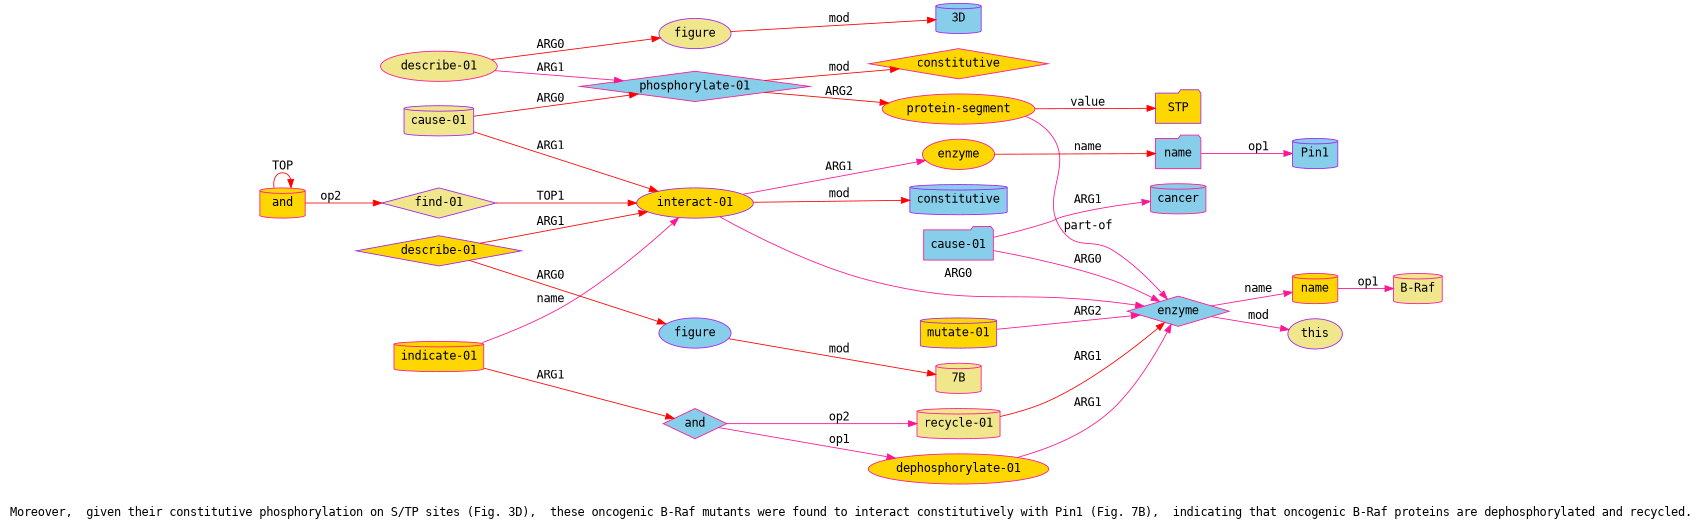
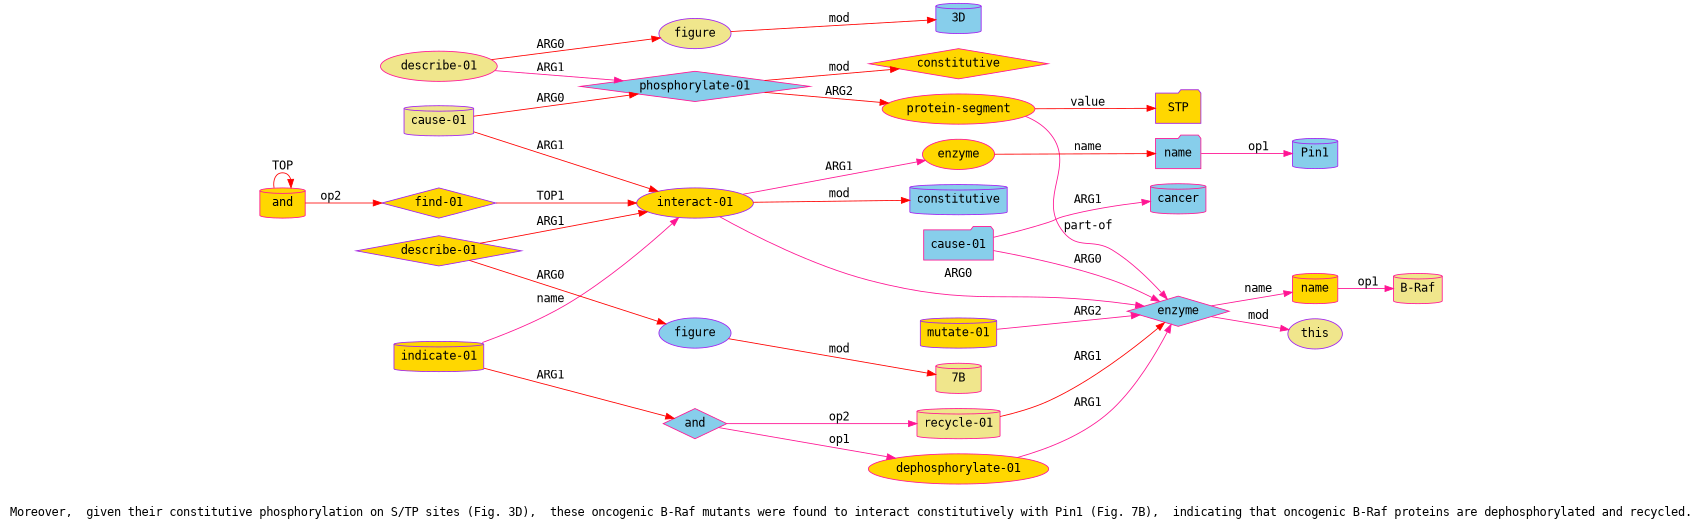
node "find-01": fillcolor khaki -> gold
node "indicate-01": color deeppink -> purple
